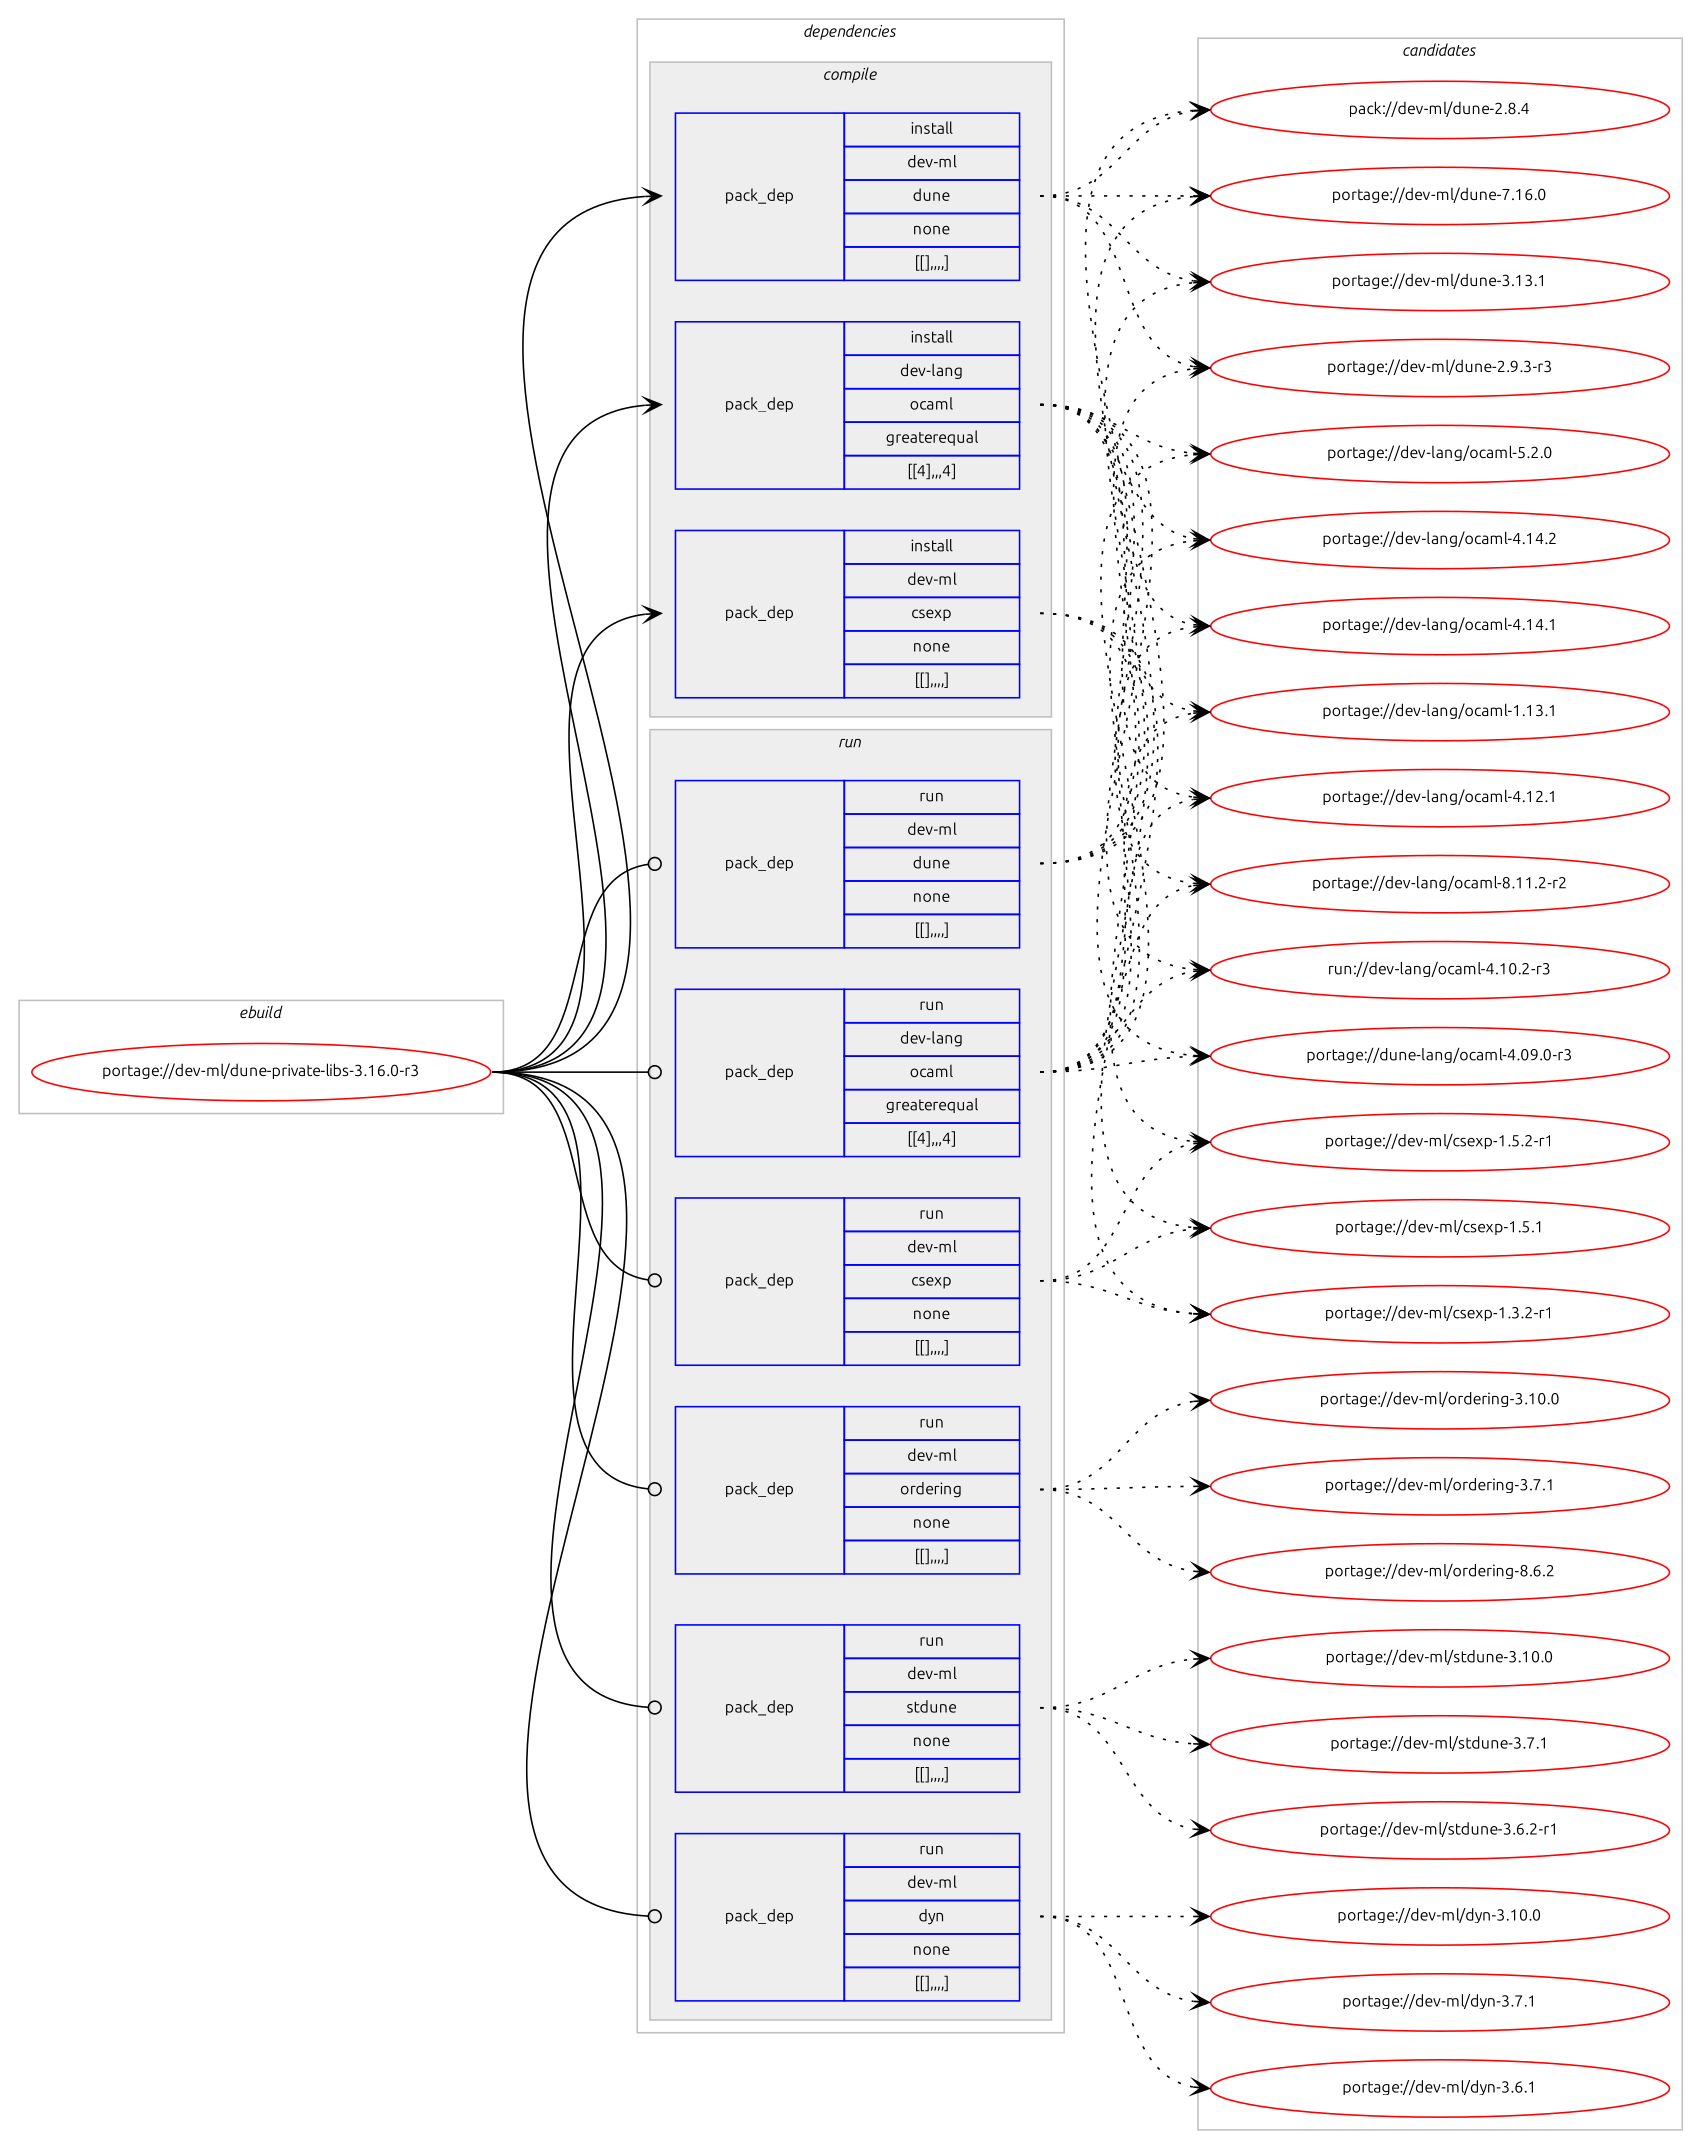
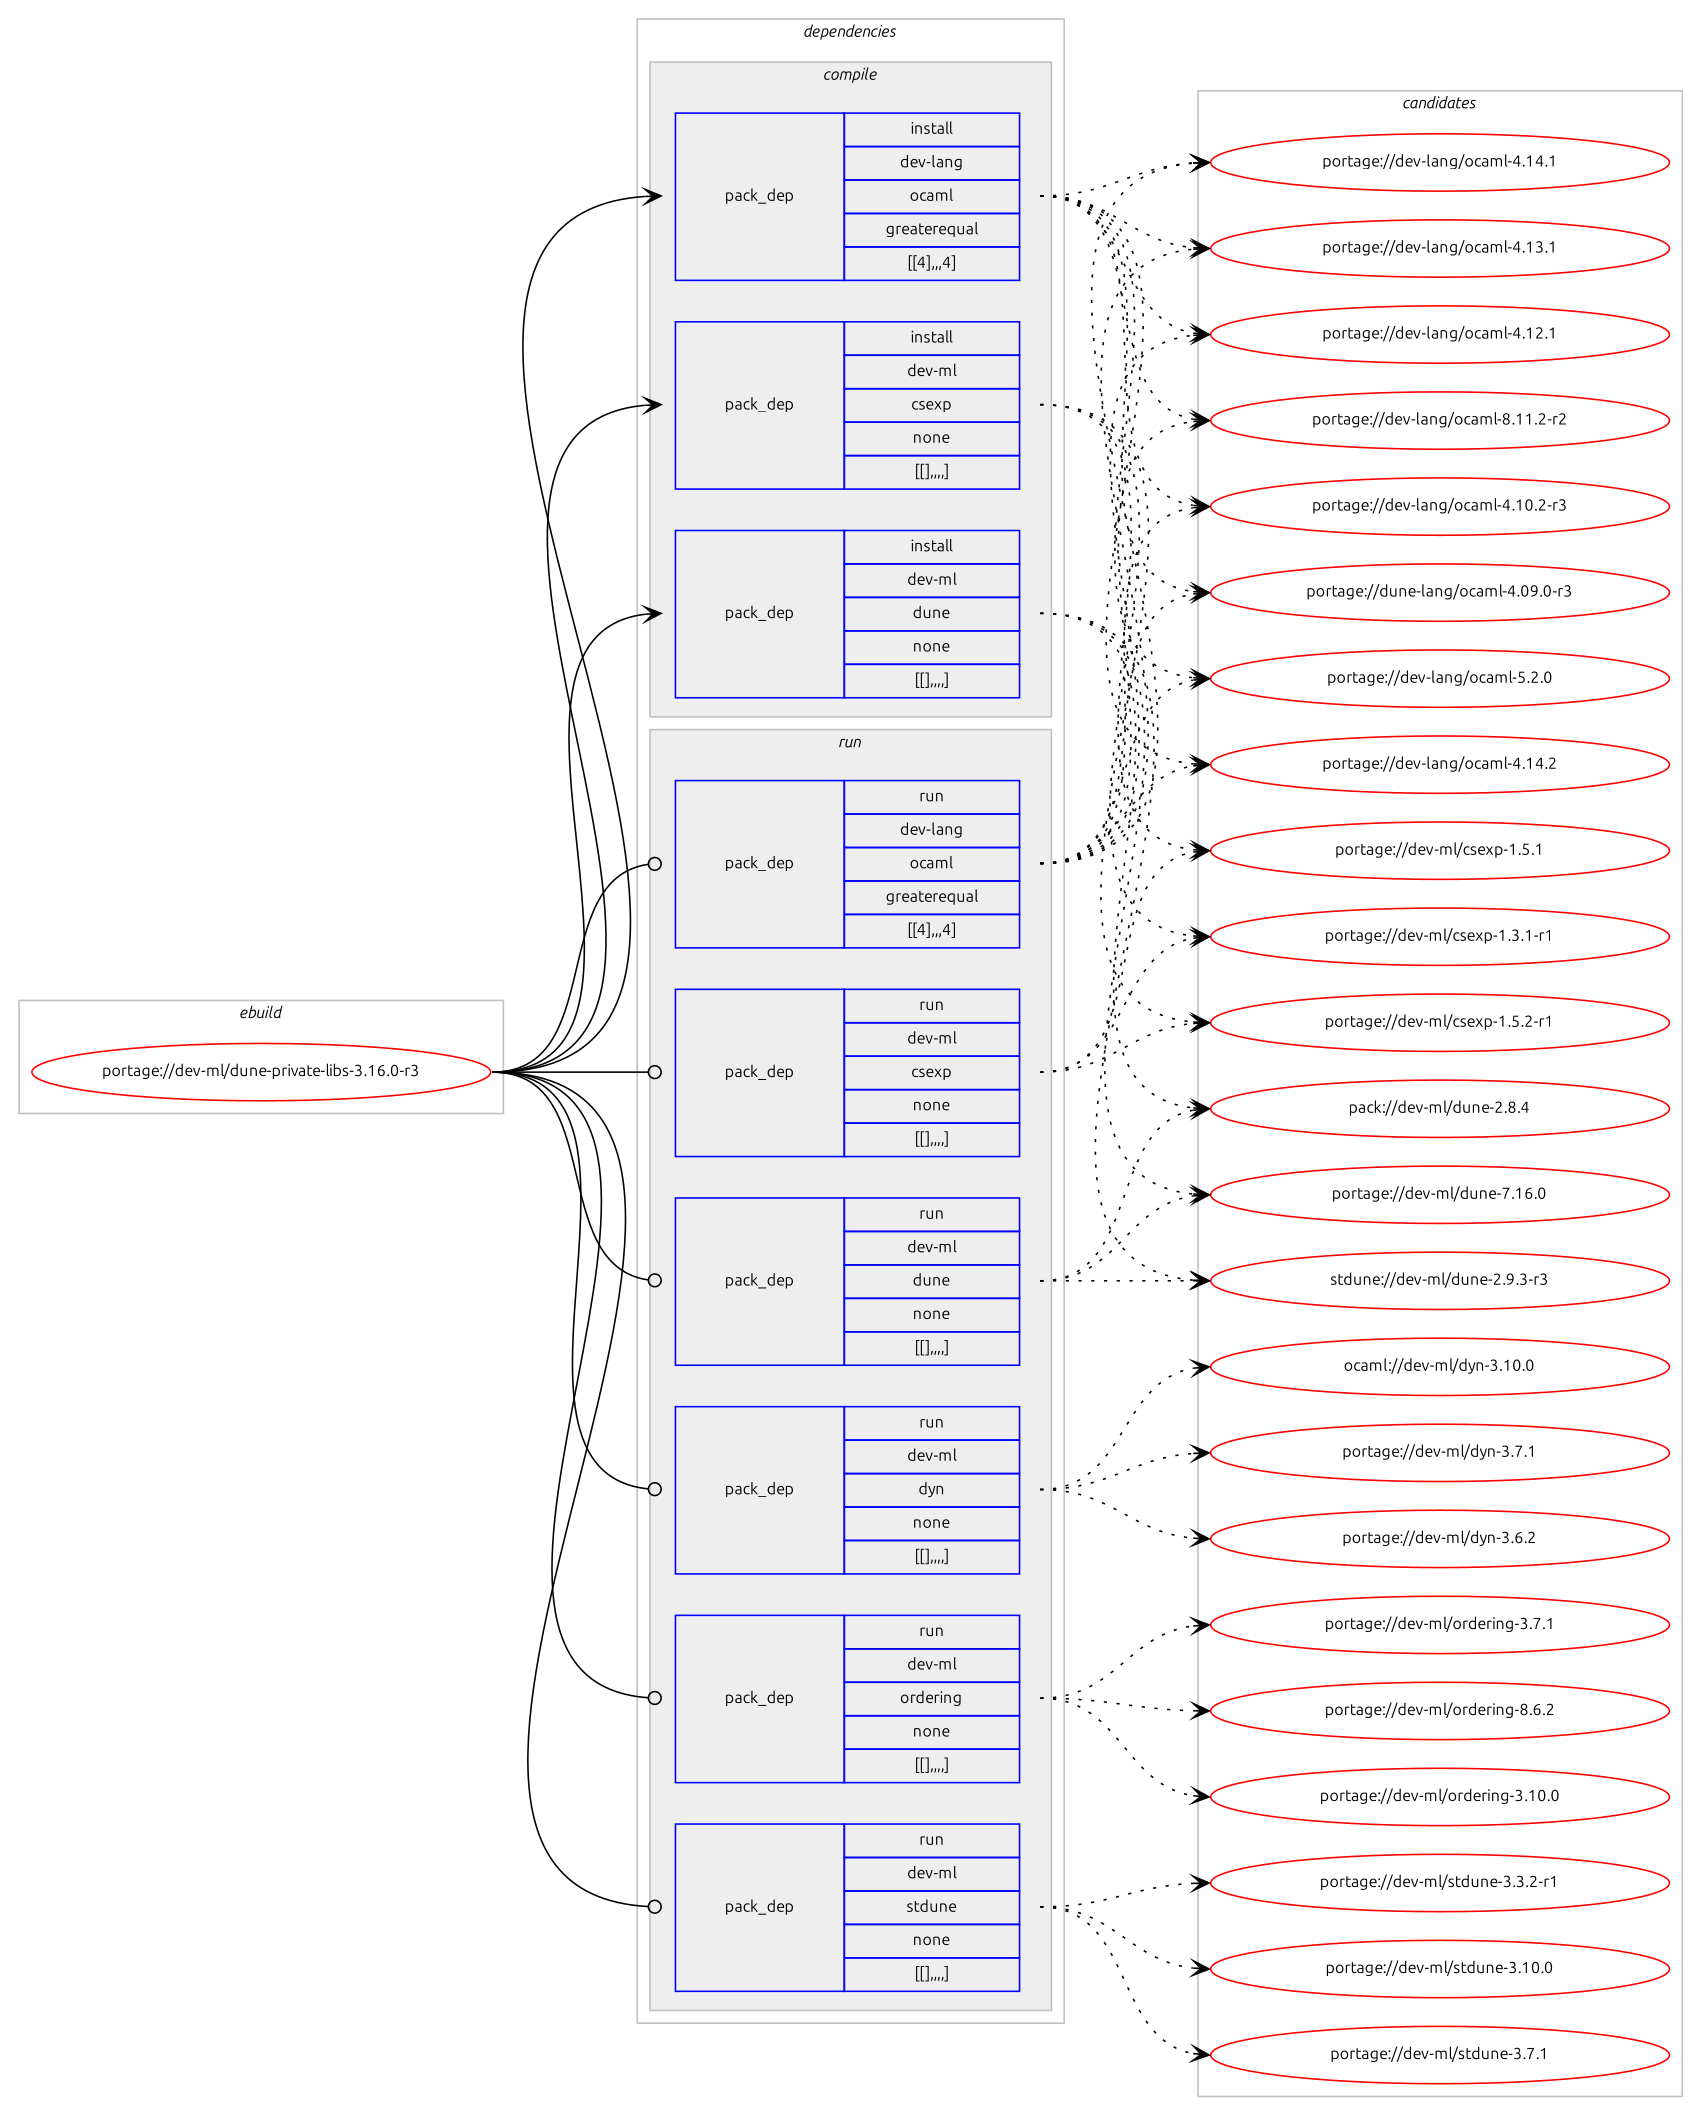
node "portage://dev-ml/dune-3.13.1": removed
node "portage://dev-ml/dune-2.9.3-r3": label "portage://dev-ml/dune-2.9.3-r3" -> "stdune://dev-ml/dune-2.9.3-r3"
node "portage://dev-lang/ocaml-1.13.1": label "portage://dev-lang/ocaml-1.13.1" -> "portage://dev-lang/ocaml-4.13.1"
node "run://dev-lang/ocaml-4.10.2-r3": label "run://dev-lang/ocaml-4.10.2-r3" -> "portage://dev-lang/ocaml-4.10.2-r3"
node "portage://dev-ml/csexp-1.3.2-r1": label "portage://dev-ml/csexp-1.3.2-r1" -> "portage://dev-ml/csexp-1.3.1-r1"
node "portage://dev-ml/stdune-3.6.2-r1": label "portage://dev-ml/stdune-3.6.2-r1" -> "portage://dev-ml/stdune-3.3.2-r1"
node "portage://dev-ml/dyn-3.10.0": label "portage://dev-ml/dyn-3.10.0" -> "ocaml://dev-ml/dyn-3.10.0"
node "portage://dev-ml/dyn-3.6.1": label "portage://dev-ml/dyn-3.6.1" -> "portage://dev-ml/dyn-3.6.2"
